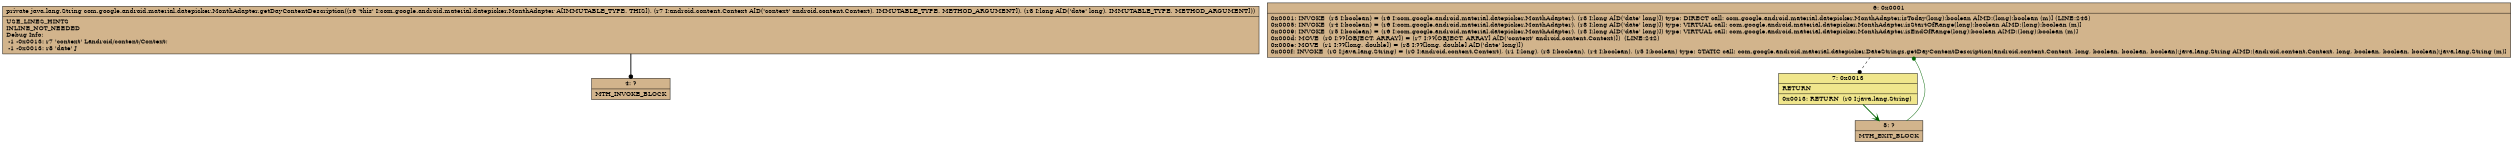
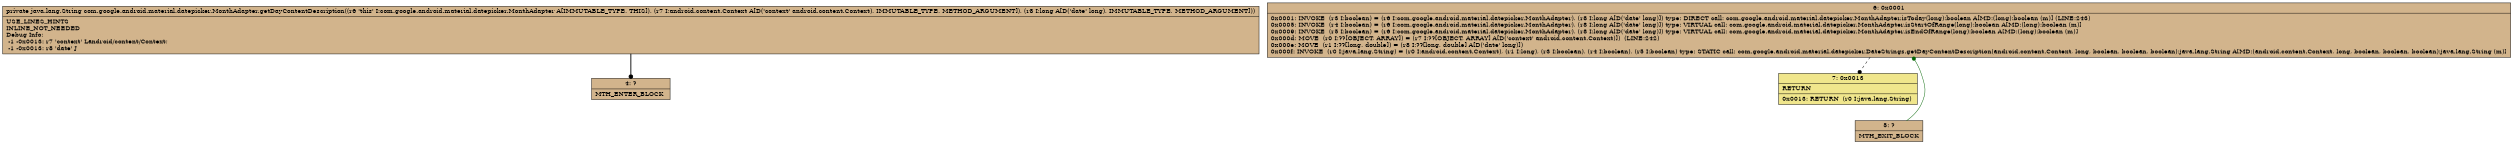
node "4: ?": text "MTH_INVOKE_BLOCK" -> "MTH_ENTER_BLOCK"
edge "7: 0x0013" -> "5: ?": removed
